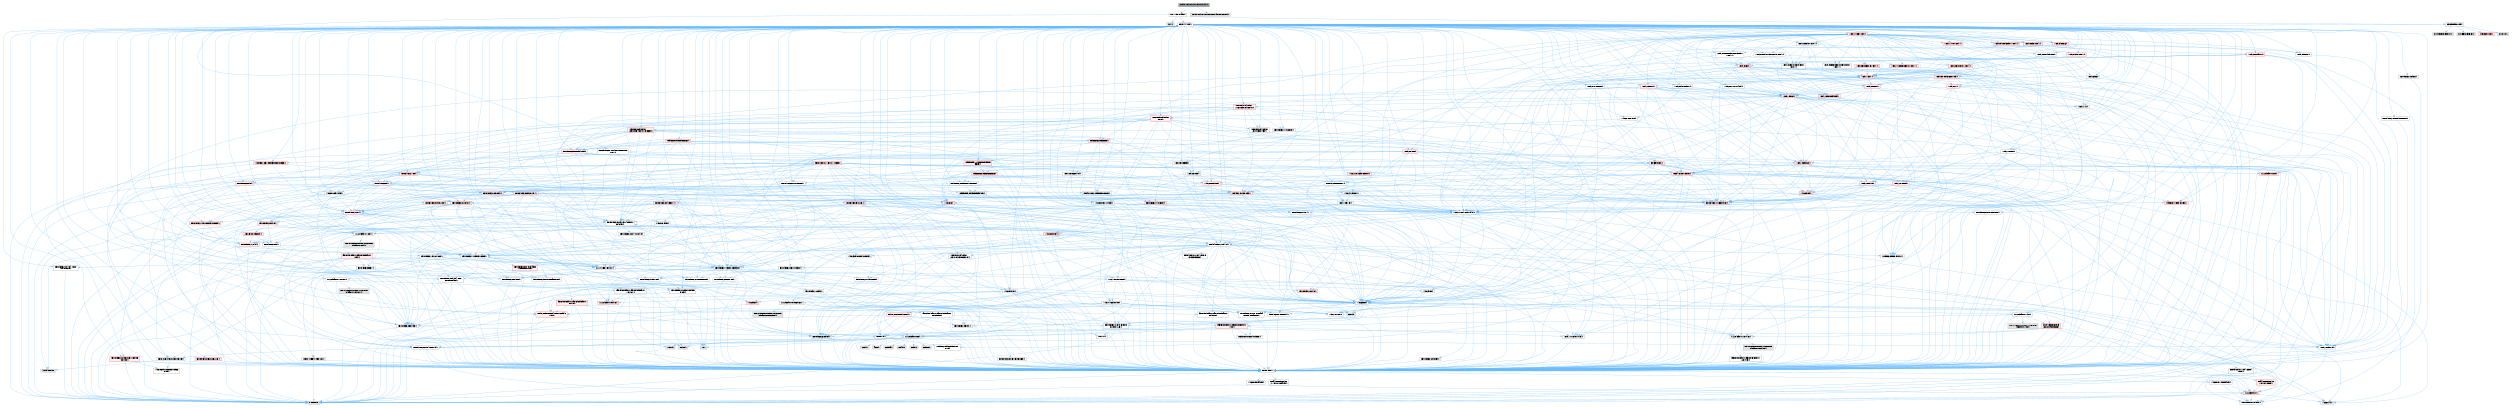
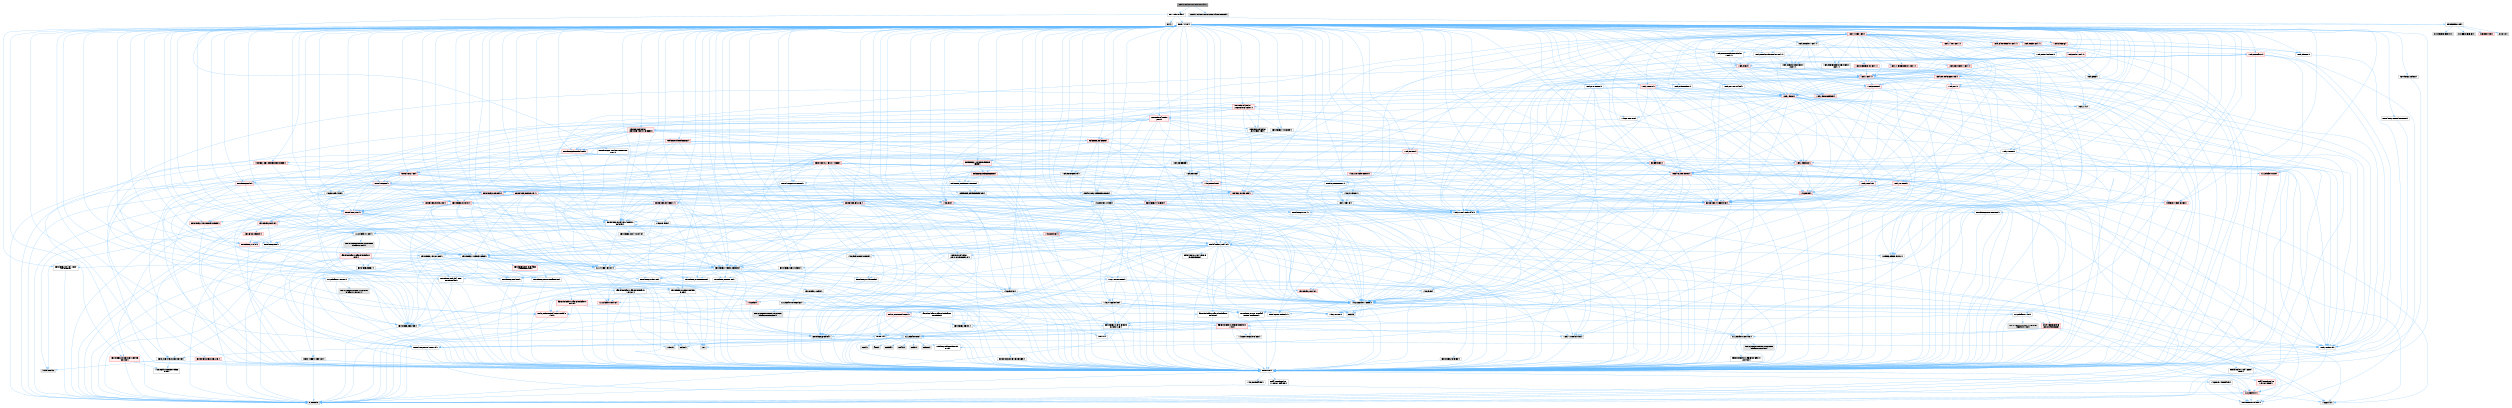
node "Misc/Edge.h": label "Misc/Edge.h" -> "Misc/AssertionMacros.h"
node "Traits/CompressionFlags.h": label "Traits/CompressionFlags.h" -> "Misc/CompressionFlags.h"
